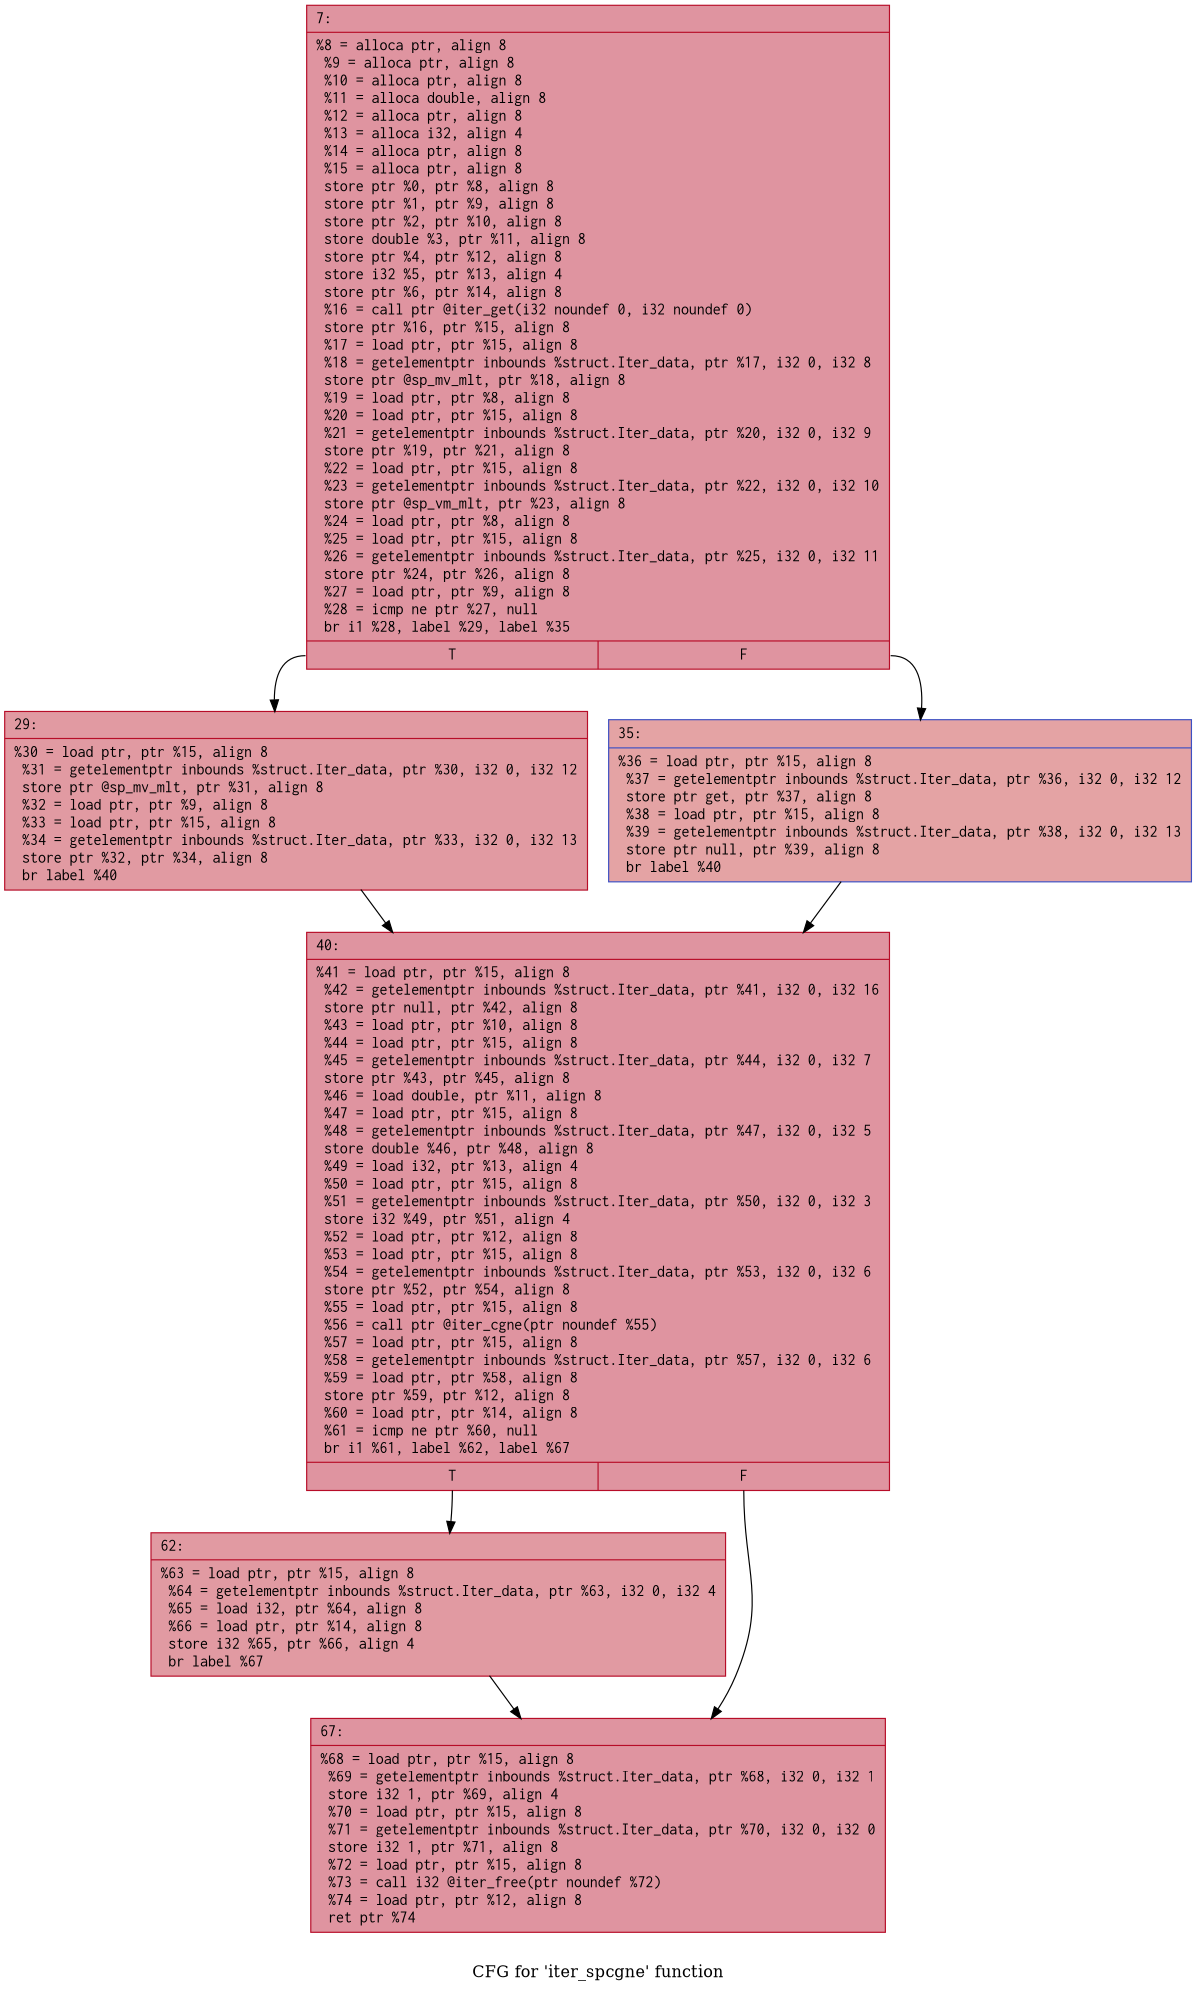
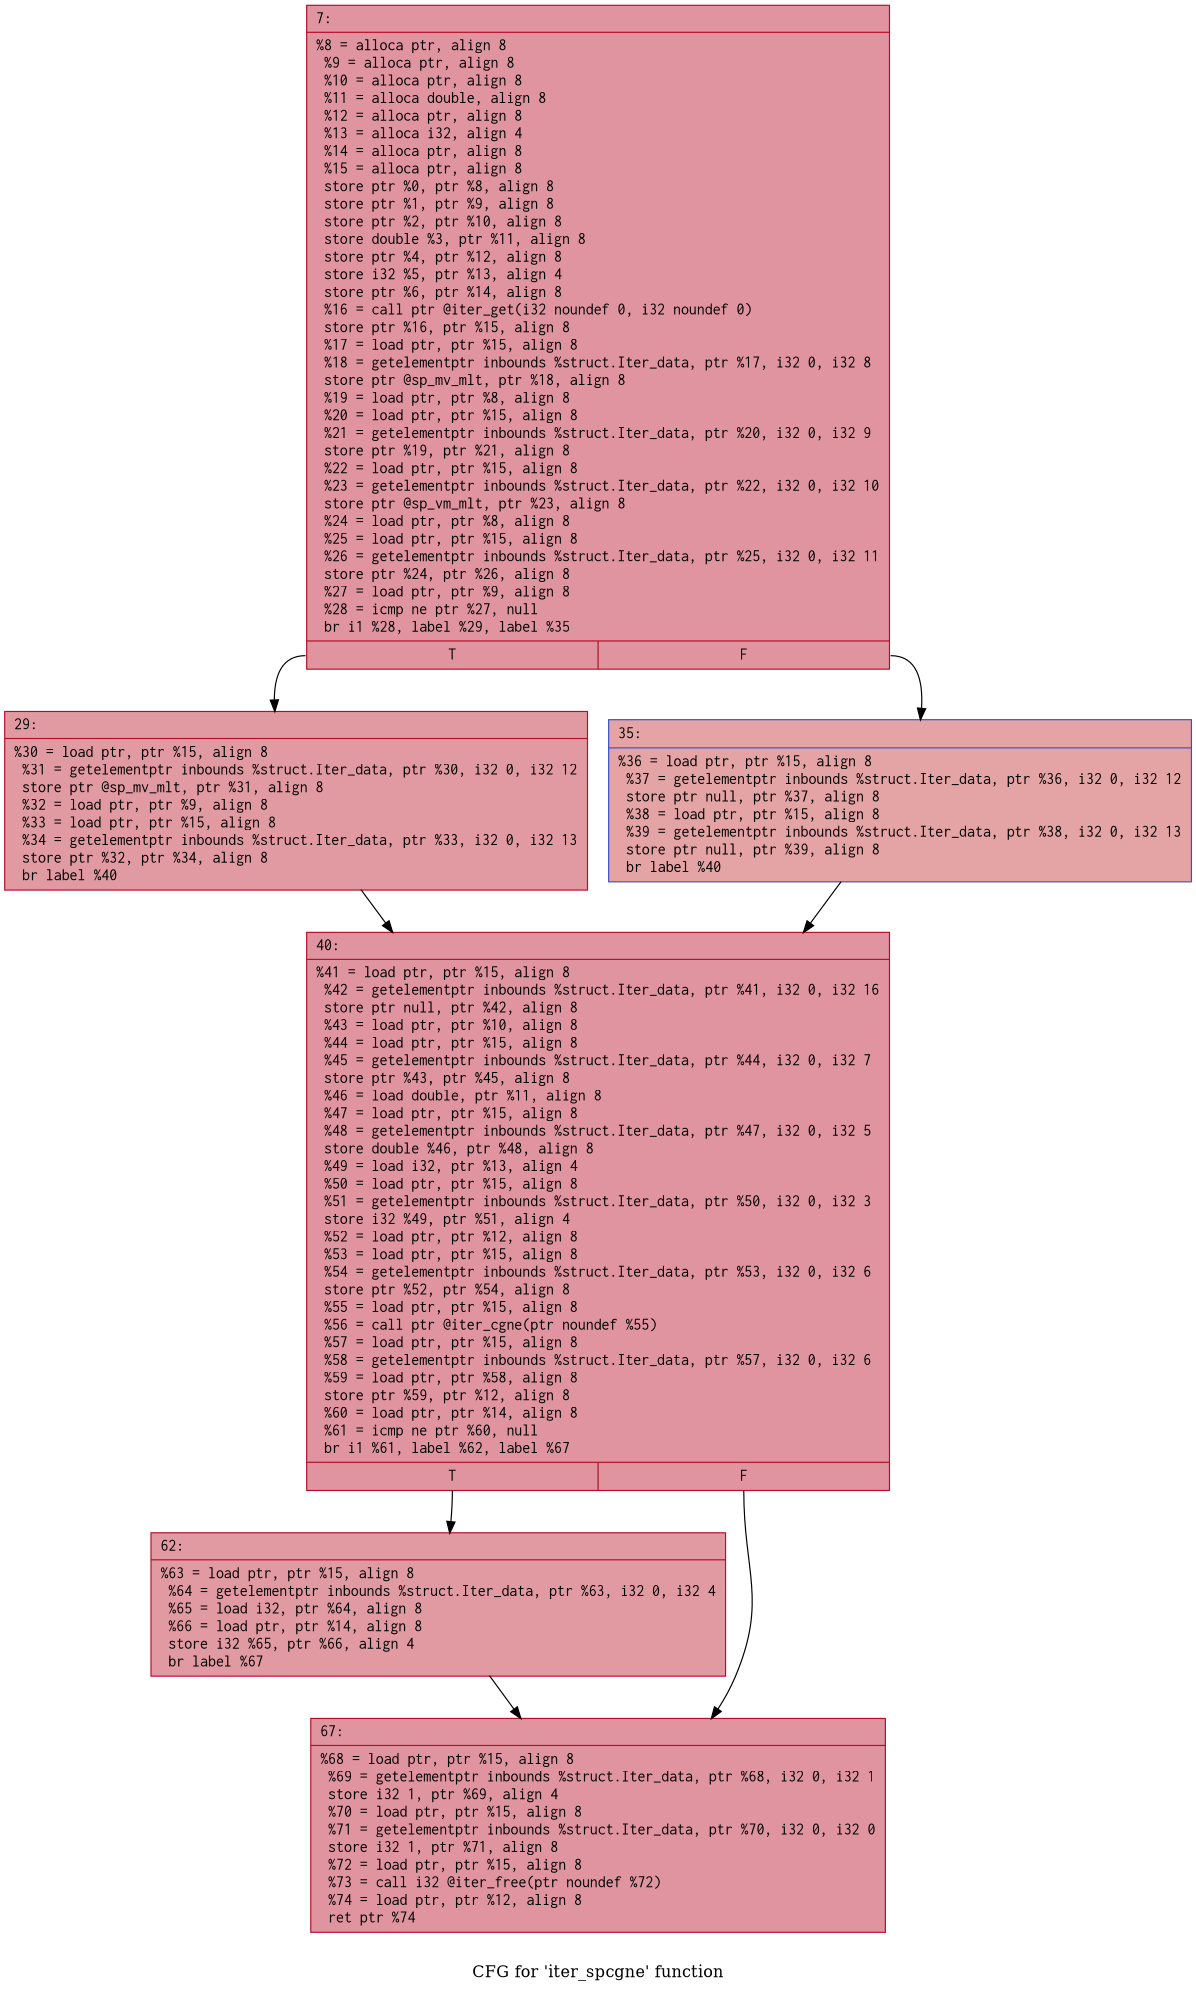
node "35:": text "store ptr get, ptr %37, align 8" -> "store ptr null, ptr %37, align 8"
